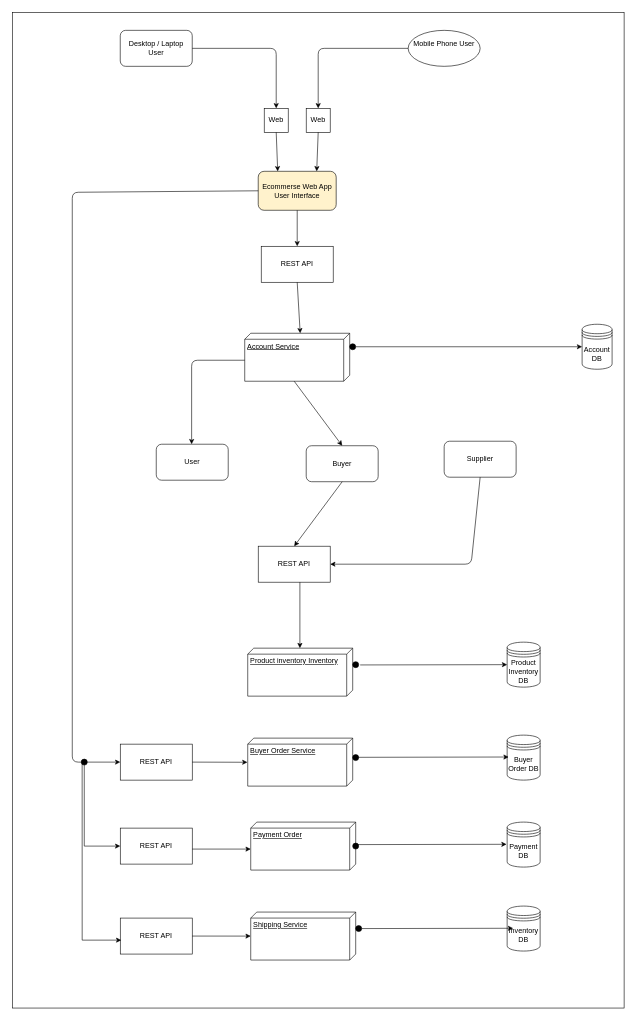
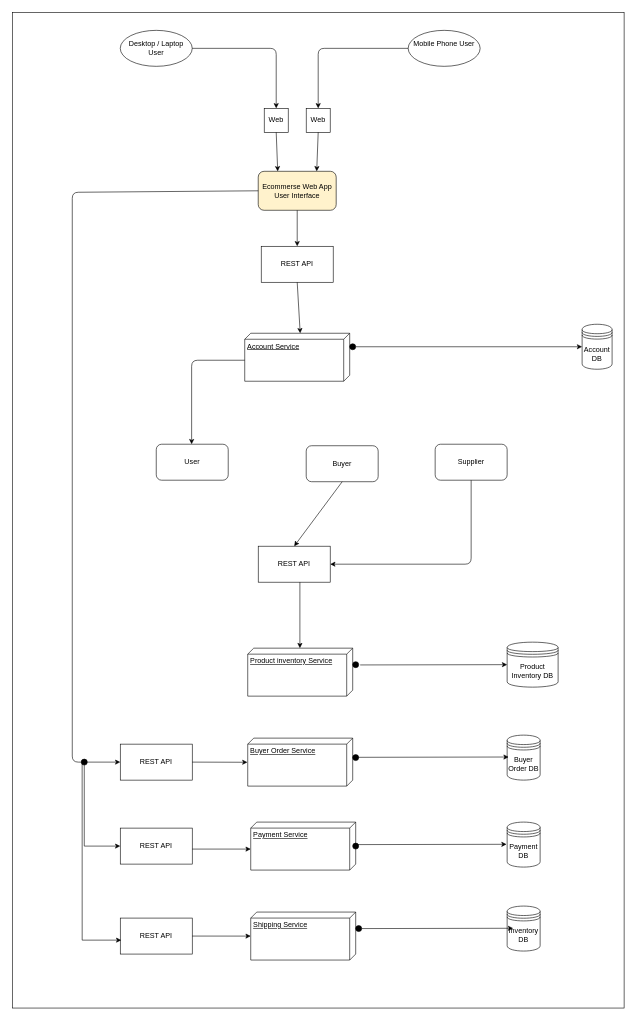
node "Desktop / Laptop User": shape rounded rectangle -> ellipse
edge "Account Service" -> "Buyer": removed
node "Supplier": moved (480, 459) -> (471, 462)
node "Product inventory Inventory": label "Product inventory Inventory" -> "Product inventory Service"
node "Product Inventory DB": size 33x45 -> 51x45
node "Payment Order": label "Payment Order" -> "Payment Service"
